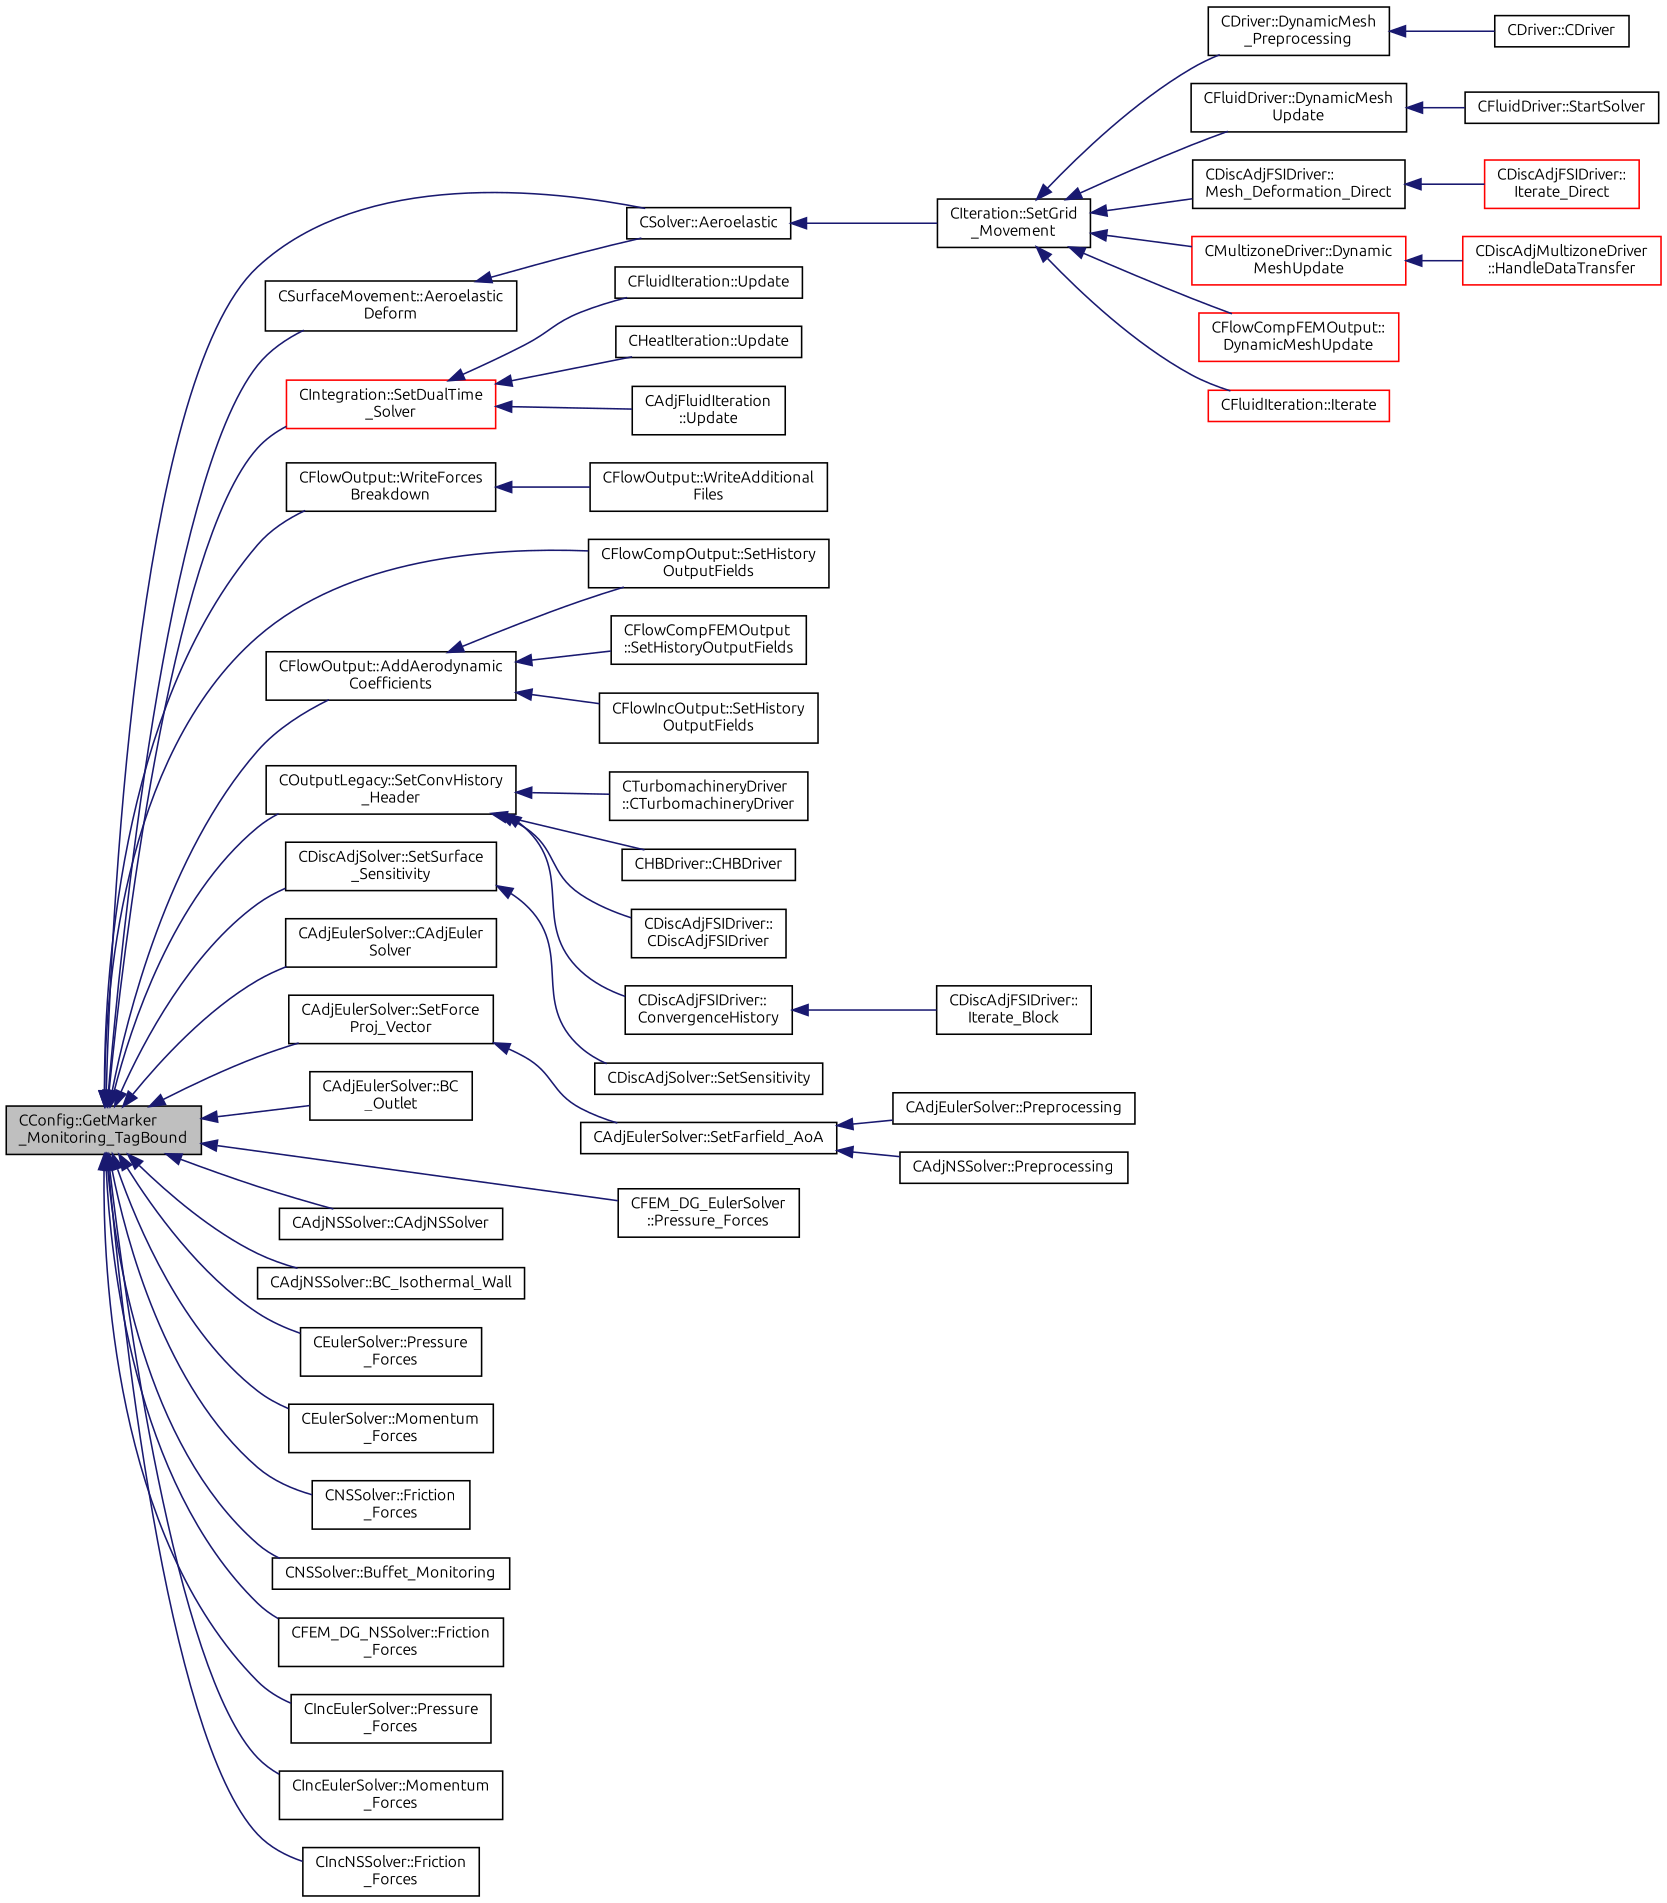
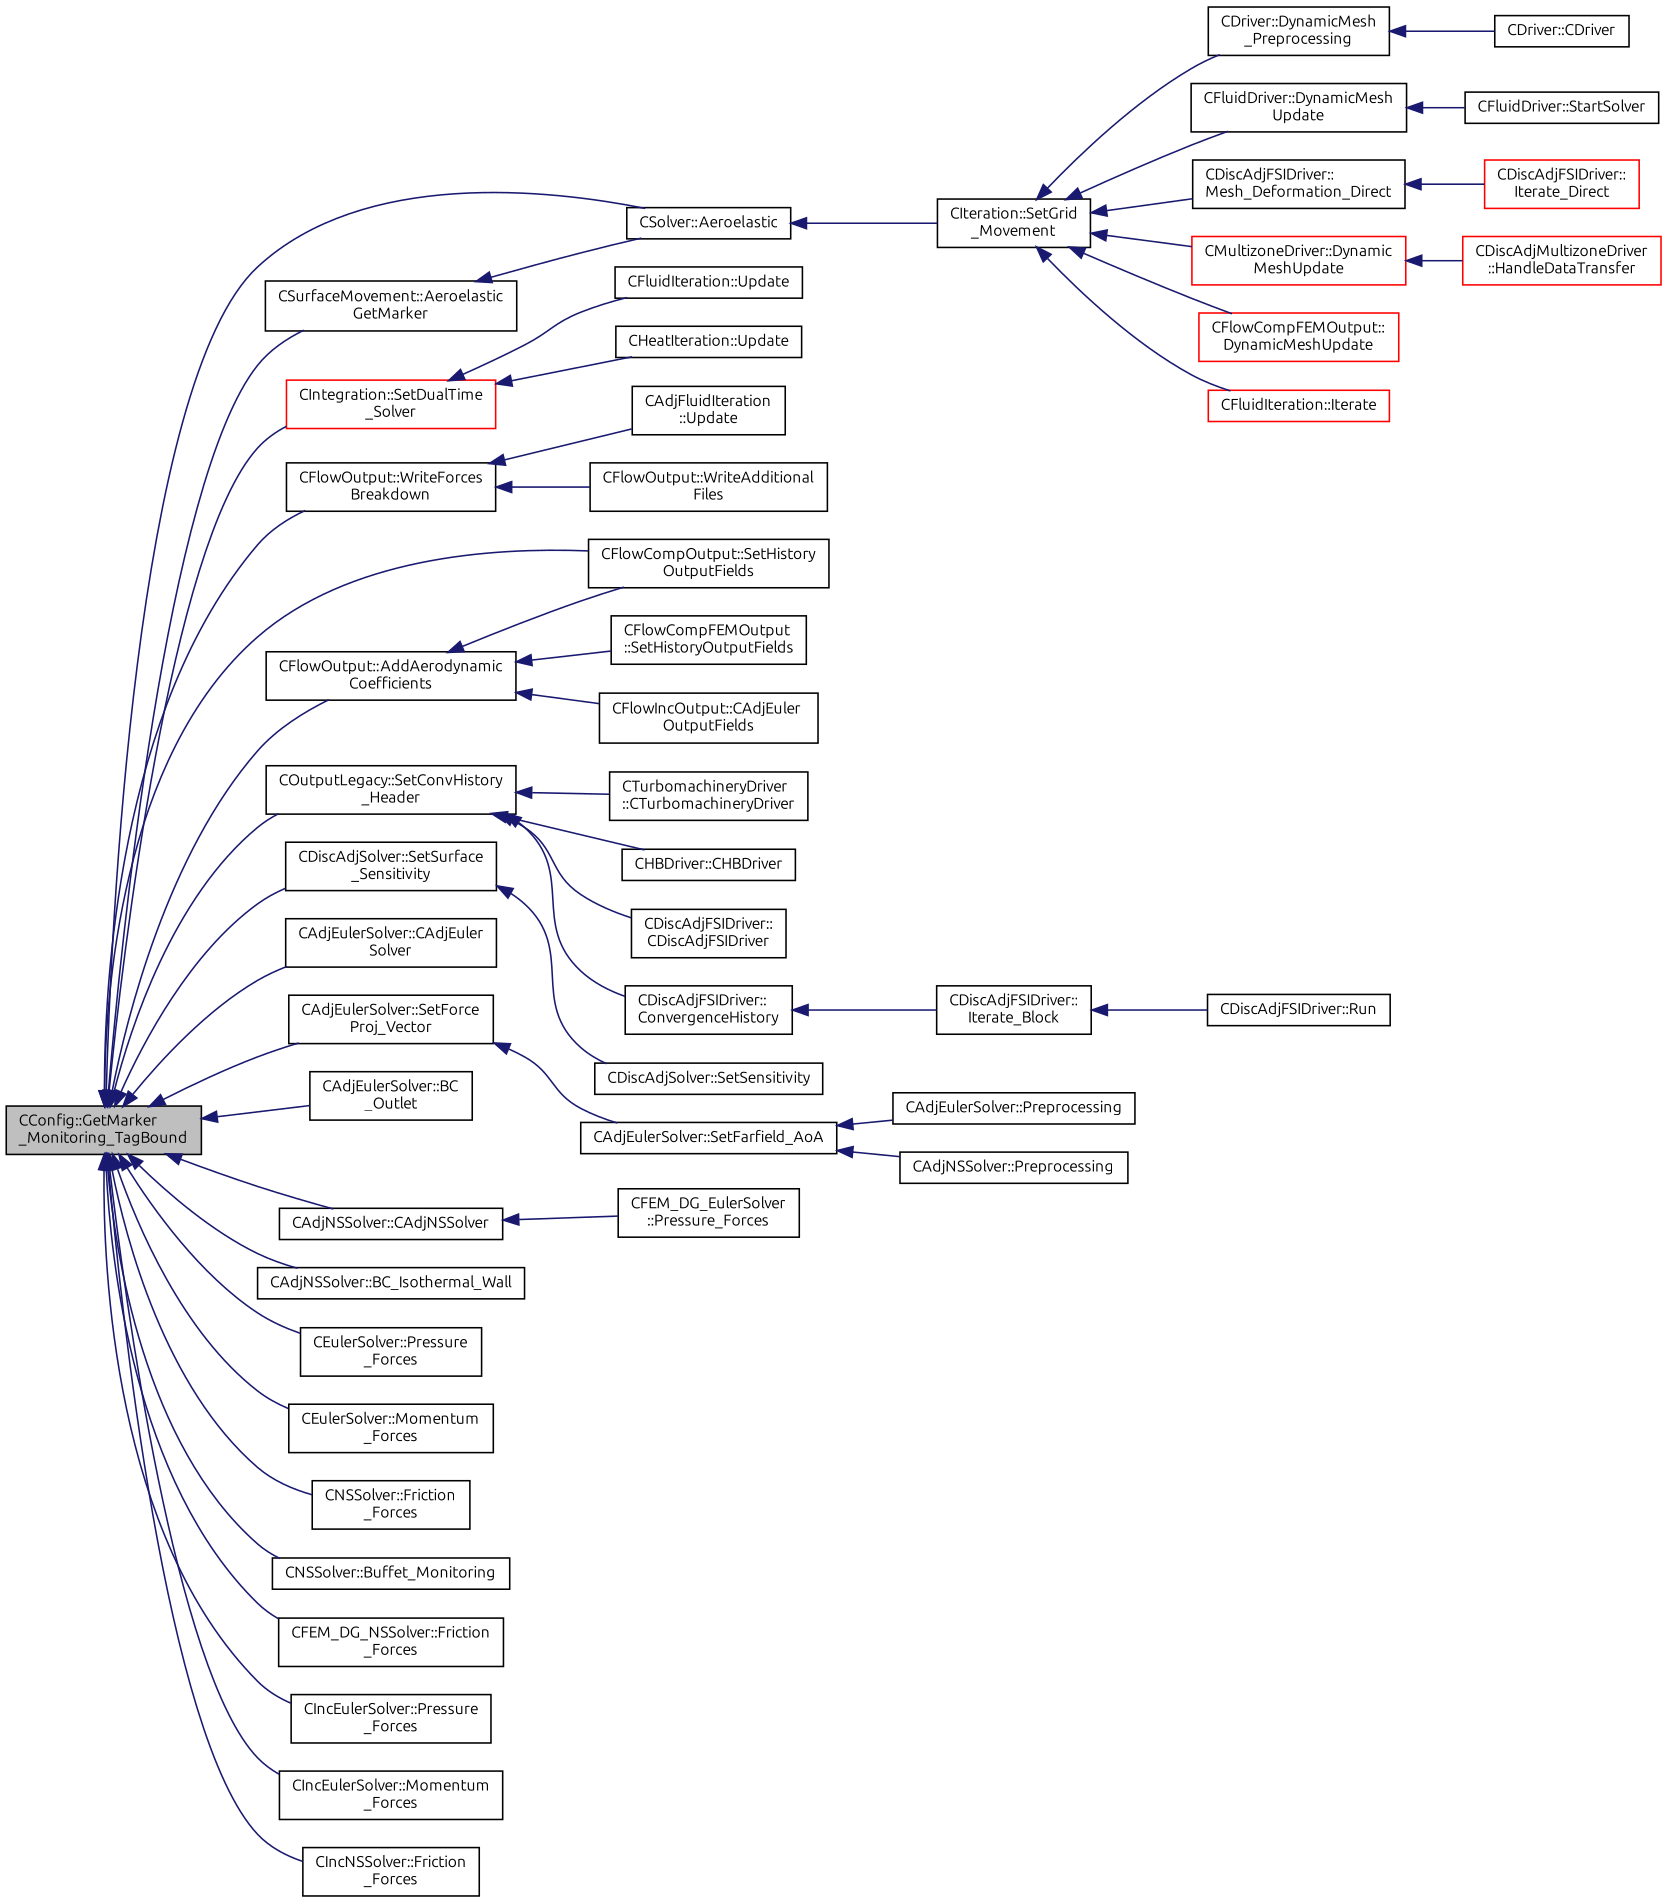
node "CSurfaceMovement::Aeroelastic Deform": label "CSurfaceMovement::Aeroelastic Deform" -> "CSurfaceMovement::Aeroelastic GetMarker"
edge "CAdjFluidIteration ::Update" -> "CIntegration::SetDualTime _Solver": now "CAdjFluidIteration ::Update" -> "CFlowOutput::WriteForces Breakdown"
node "CFlowIncOutput::SetHistory OutputFields": label "CFlowIncOutput::SetHistory OutputFields" -> "CFlowIncOutput::CAdjEuler OutputFields"
node "CDiscAdjFSIDriver::Run": added
edge "CFEM_DG_EulerSolver ::Pressure_Forces" -> "CConfig::GetMarker _Monitoring_TagBound": now "CFEM_DG_EulerSolver ::Pressure_Forces" -> "CAdjNSSolver::CAdjNSSolver"
